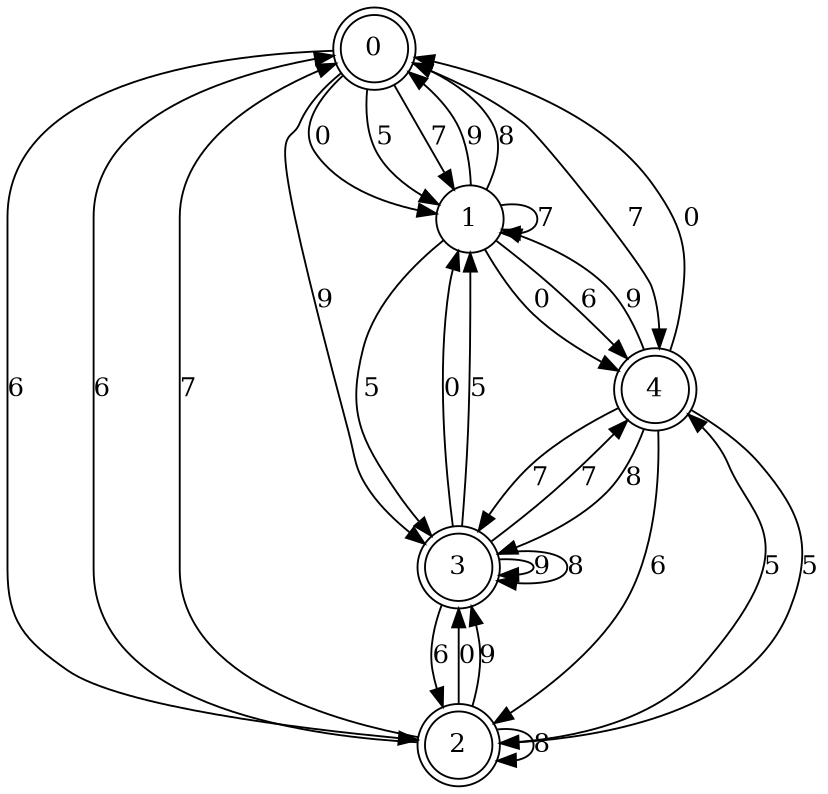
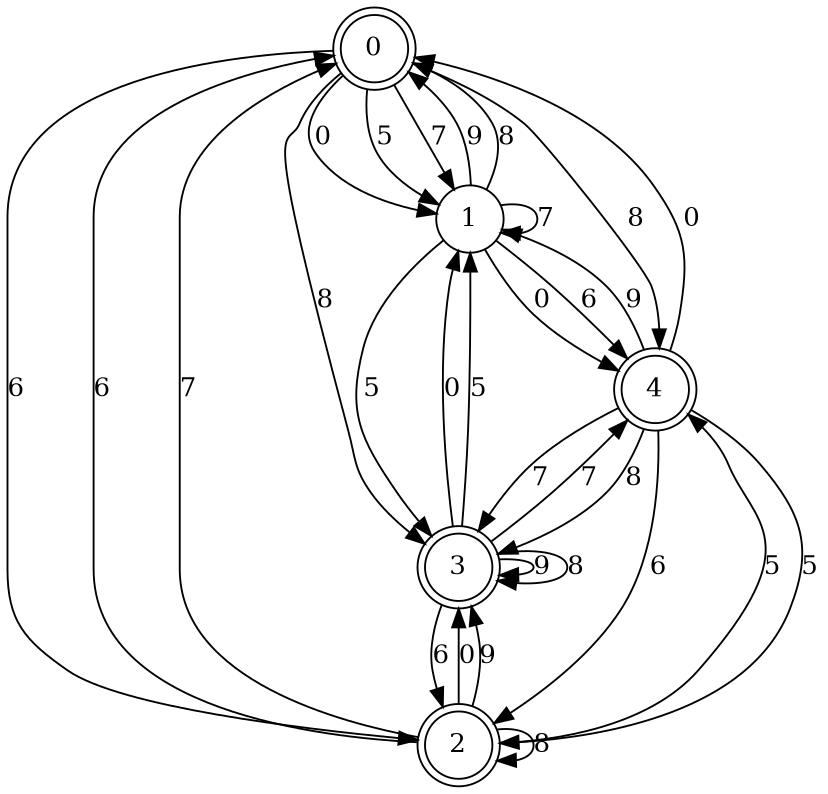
edge "0" -> "4": label "7" -> "8"
edge "0" -> "3": label "9" -> "8"
